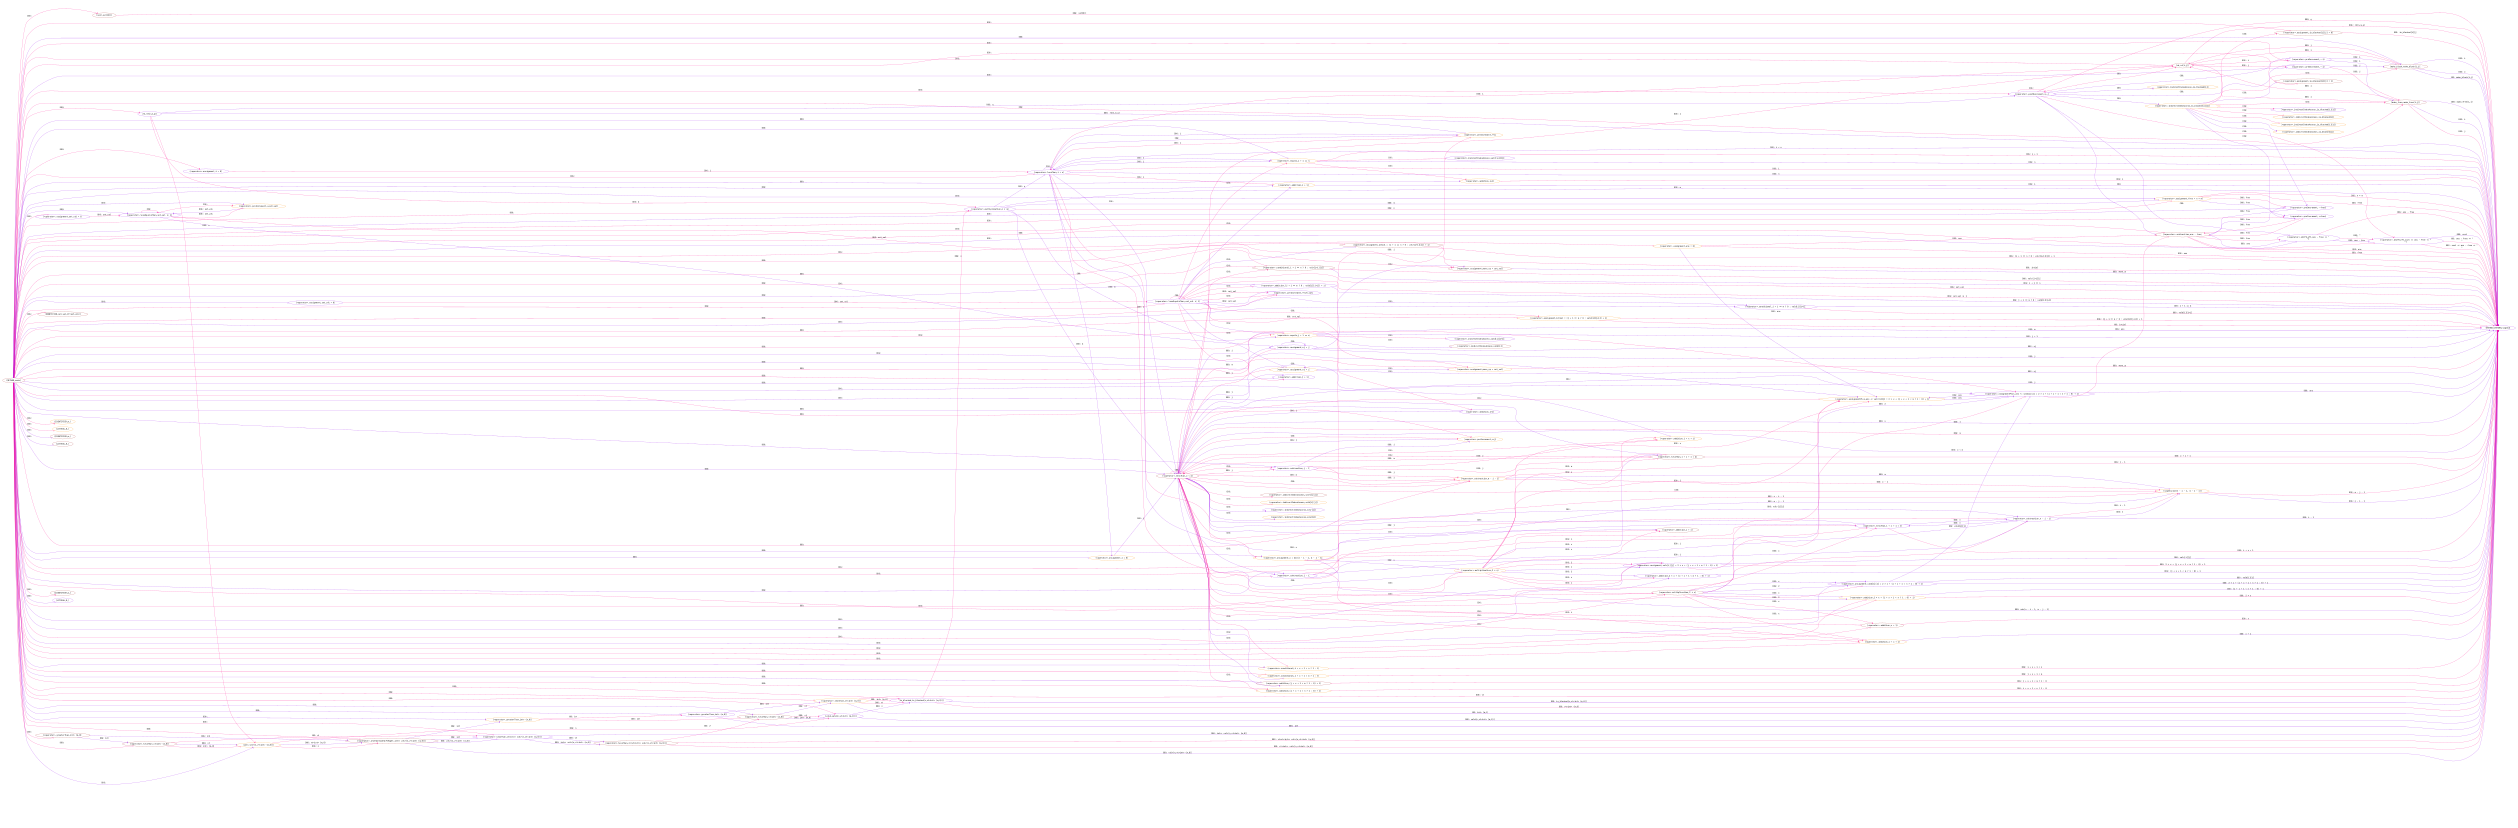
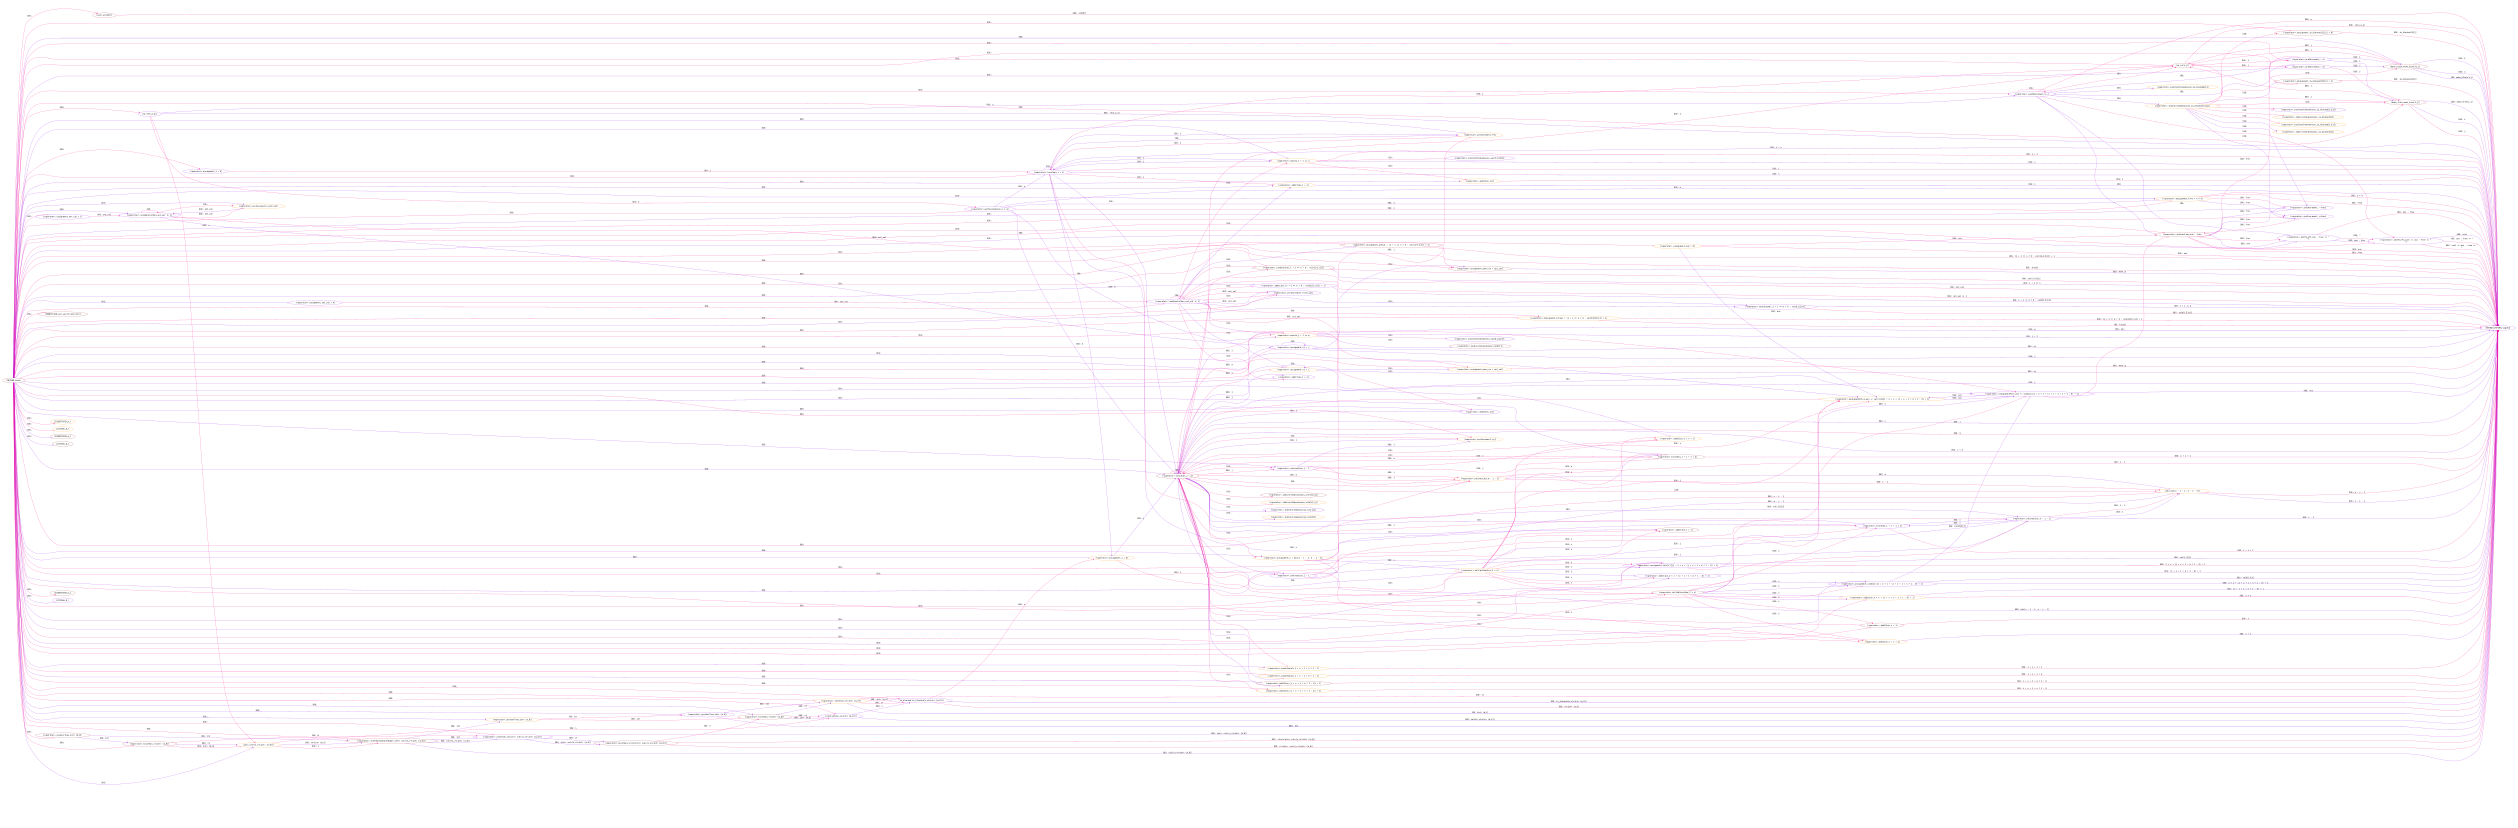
edge "(<operator>.assignment,is_blocked[i][j] = 1)" -> "(METHOD_RETURN,signed)": added, label "DDG: is_blocked[i][j]"
edge "(<operator>.subtraction,ans - free)" -> "(<operator>.preIncrement,++free)": now "(<operator>.subtraction,ans - free)" -> "(<operator>.preDecrement,--i)"
edge "(<operator>.lessThan,i < n)" -> "(<operator>.subtraction,i - 1)": now "(<operator>.assignment,j = 0)" -> "(<operator>.subtraction,i - 1)"
edge "(is_blocked,is_blocked(n,vt<int> (m,0)))" -> "(<operator>.multiplication,n * m)": now "(is_blocked,is_blocked(n,vt<int> (m,0)))" -> "(<operator>.assignment,j = 0)"
node "(signed,min(n - i - 1, m - j - 1))": label "(signed,min(n - i - 1, m - j - 1))" -> "(min,min(n - i - 1, m - j - 1))"
edge "(<operator>.lessThan,j < m)" -> "(<operator>.addition,2 * x + (i + x + 1 < n ? 1 : 0) + 1)": removed, label "CDG:"
edge "(METHOD,main)" -> "(<operator>.addition,i + x + 1)": removed, label "DDG:"
